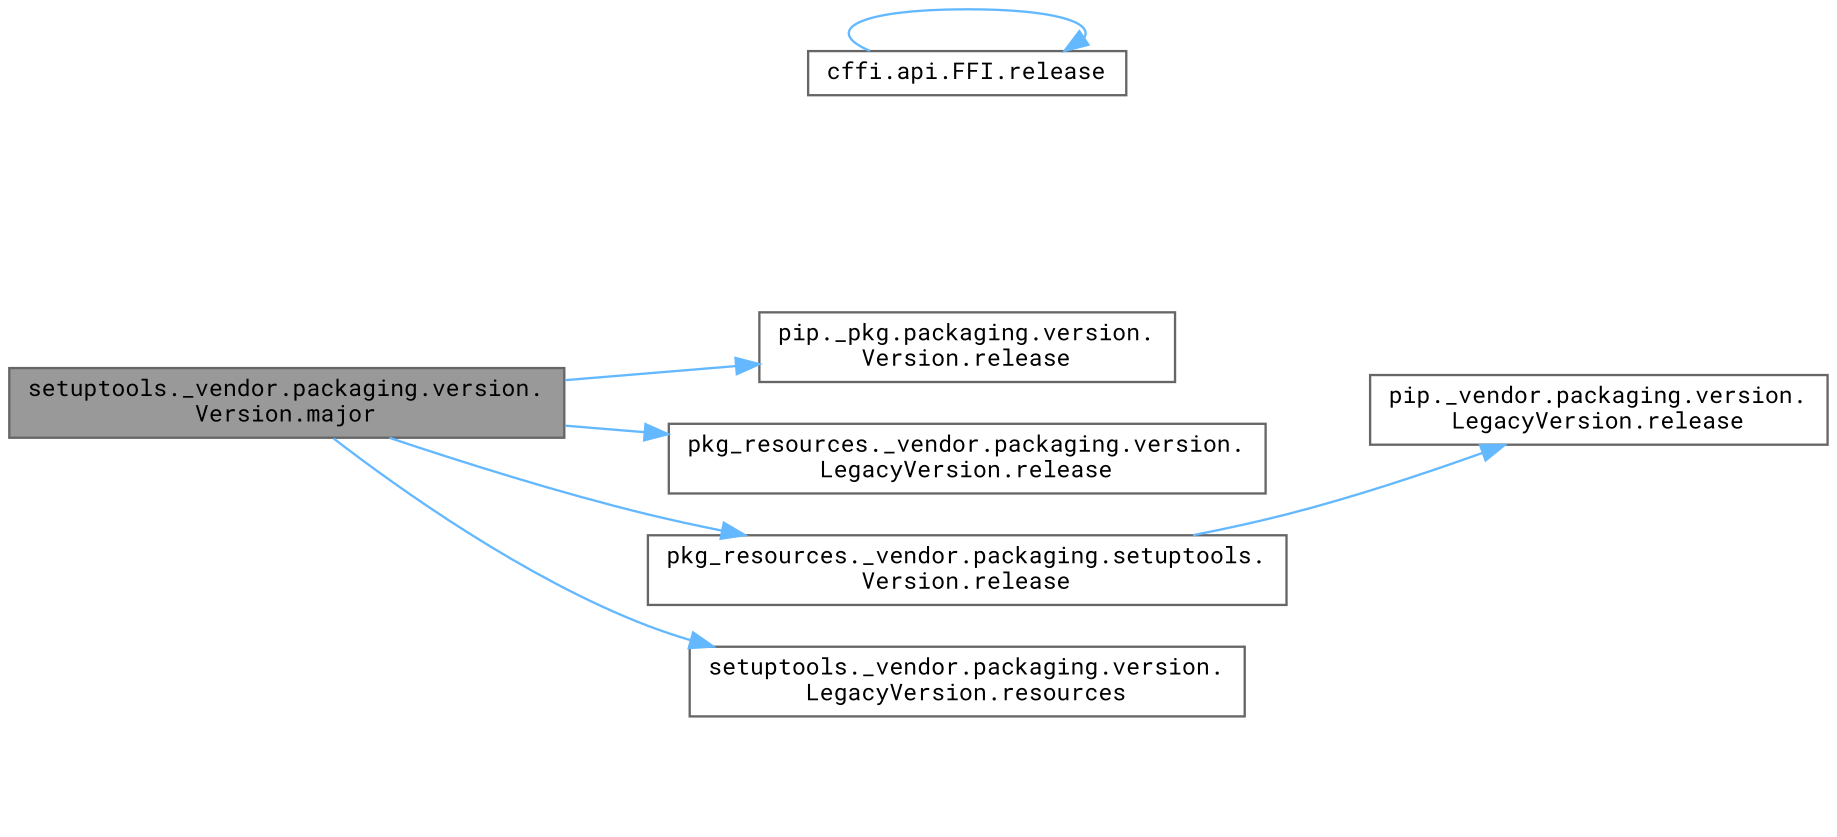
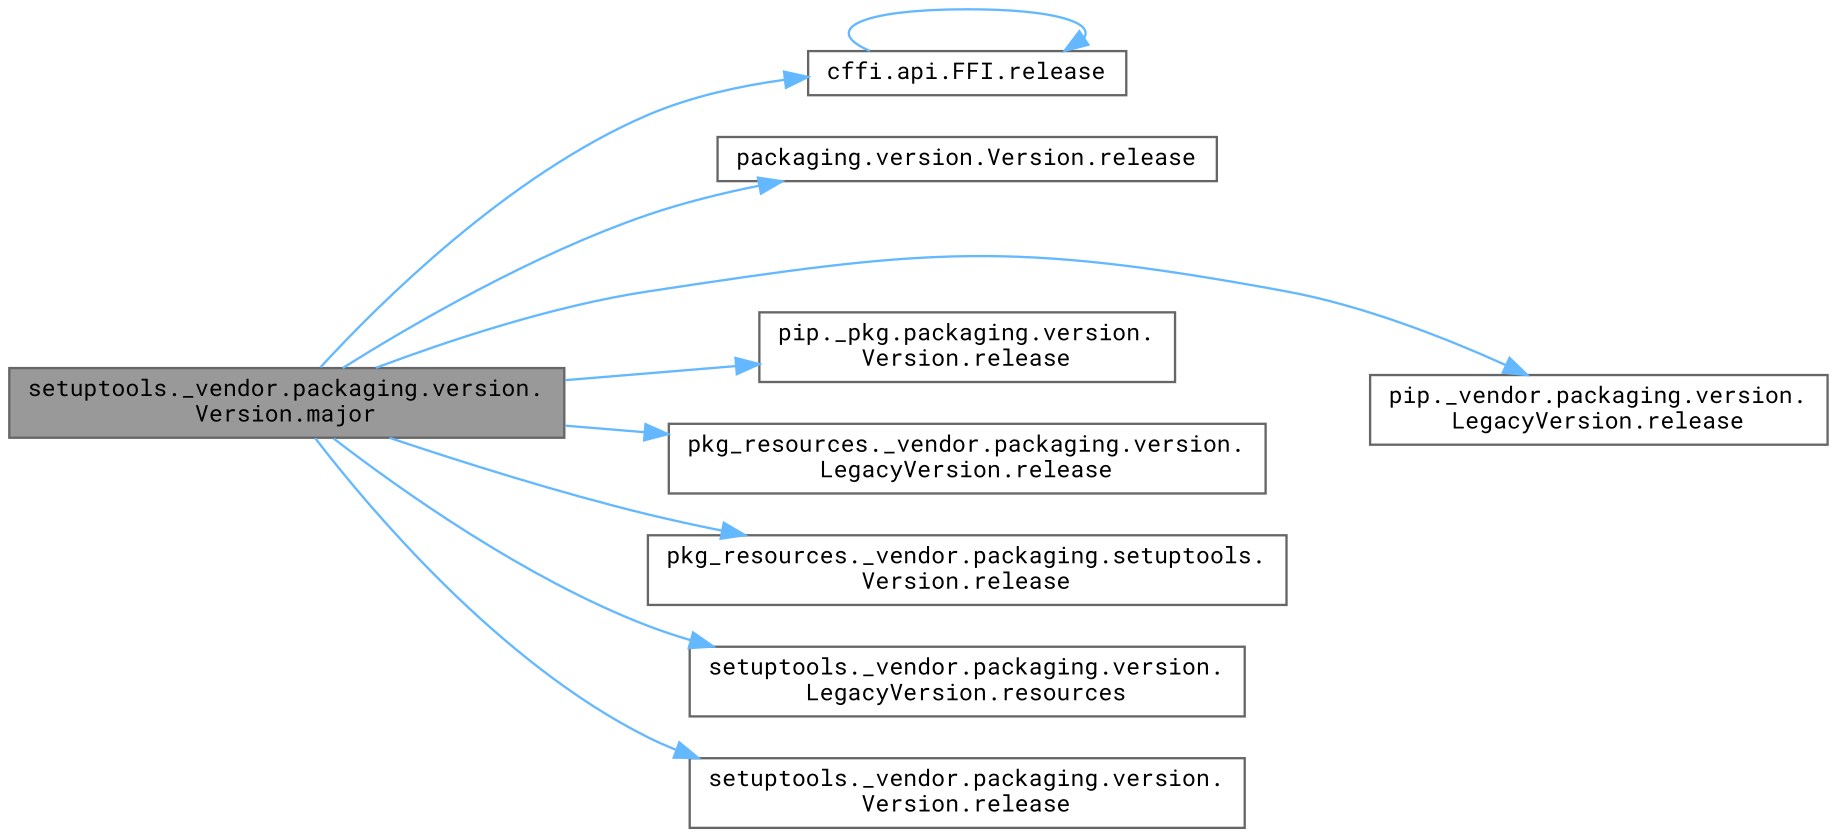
node "packaging.version.Version.release": added
edge "setuptools._vendor.packaging.version. Version.major" -> "cffi.api.FFI.release": added
edge "pkg_resources._vendor.packaging.setuptools. Version.release" -> "pip._vendor.packaging.version. LegacyVersion.release": now "setuptools._vendor.packaging.version. Version.major" -> "pip._vendor.packaging.version. LegacyVersion.release"
node "setuptools._vendor.packaging.version. Version.release": added
